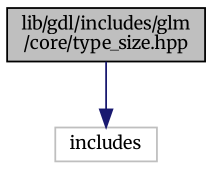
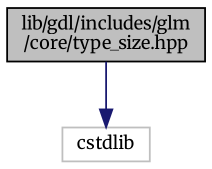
node "includes": label "includes" -> "cstdlib"
